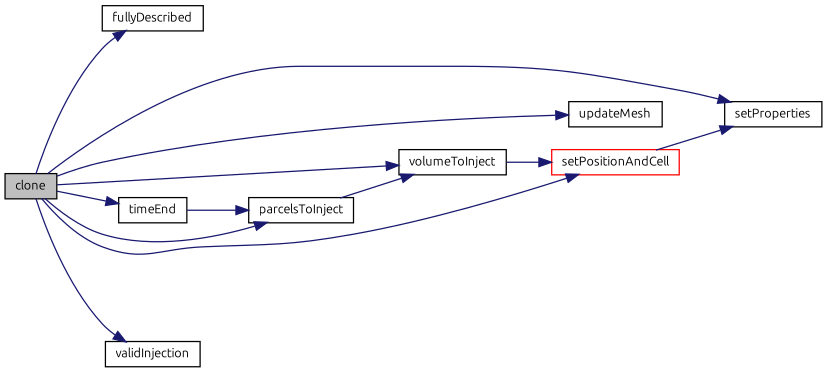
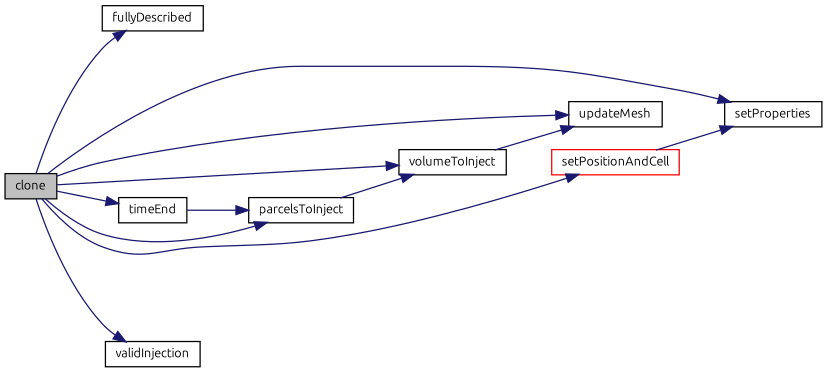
edge "volumeToInject" -> "setPositionAndCell": now "volumeToInject" -> "updateMesh"
